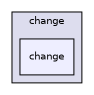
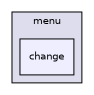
cluster "change": label "change" -> "menu"
